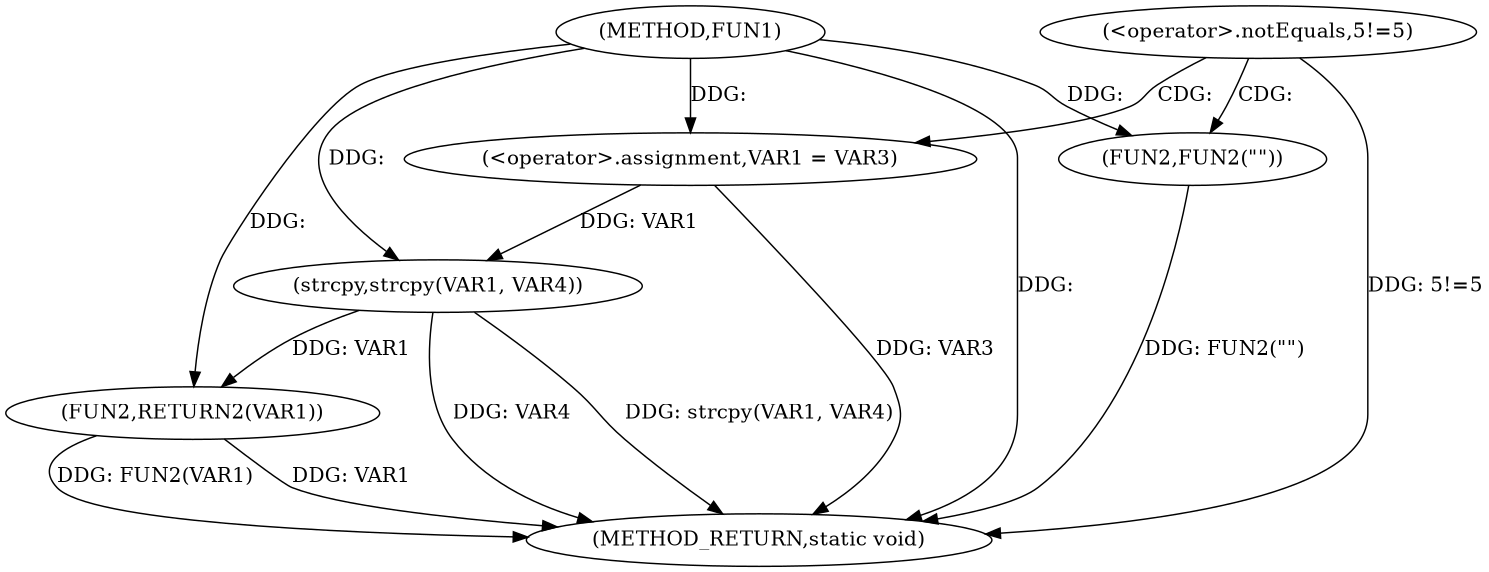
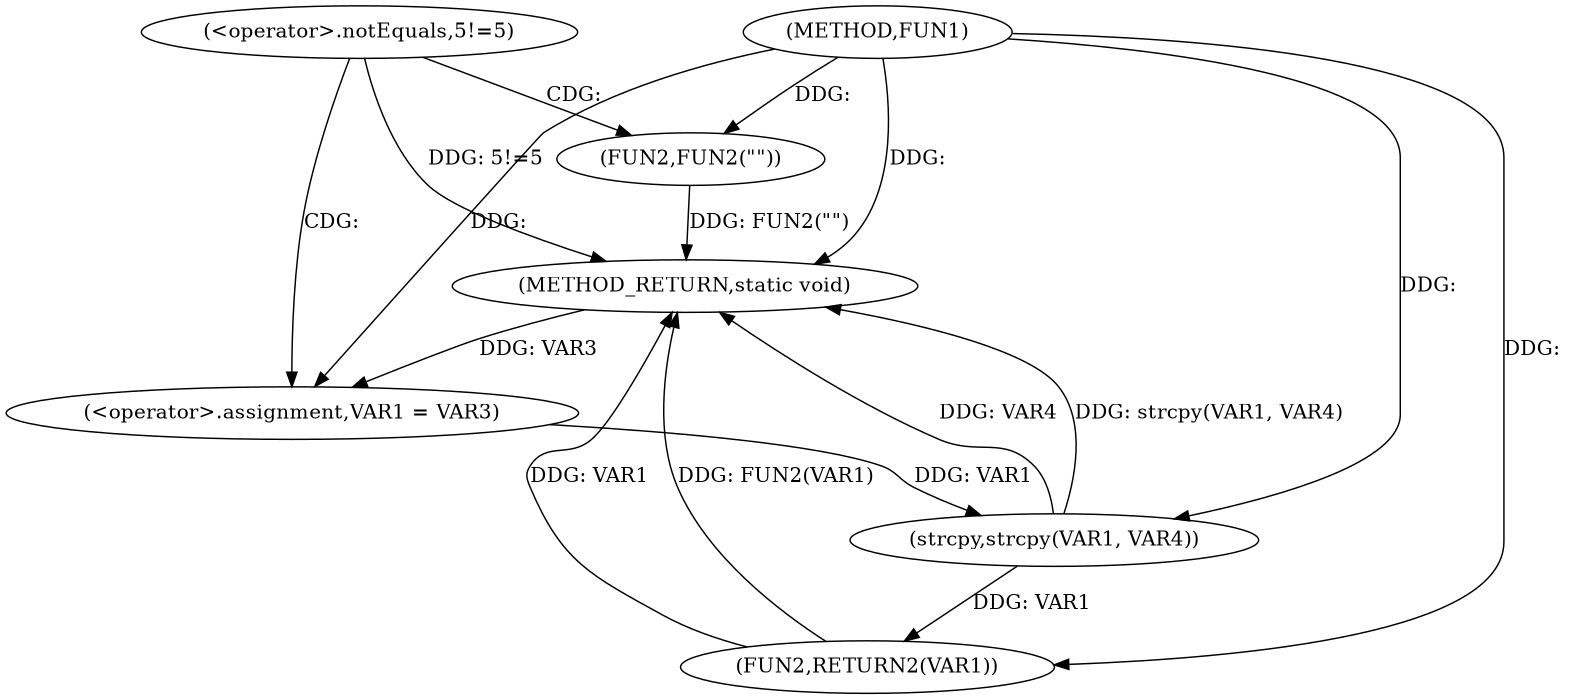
edge "(<operator>.assignment,VAR1 = VAR3)" -> "(METHOD_RETURN,static void)": reversed
